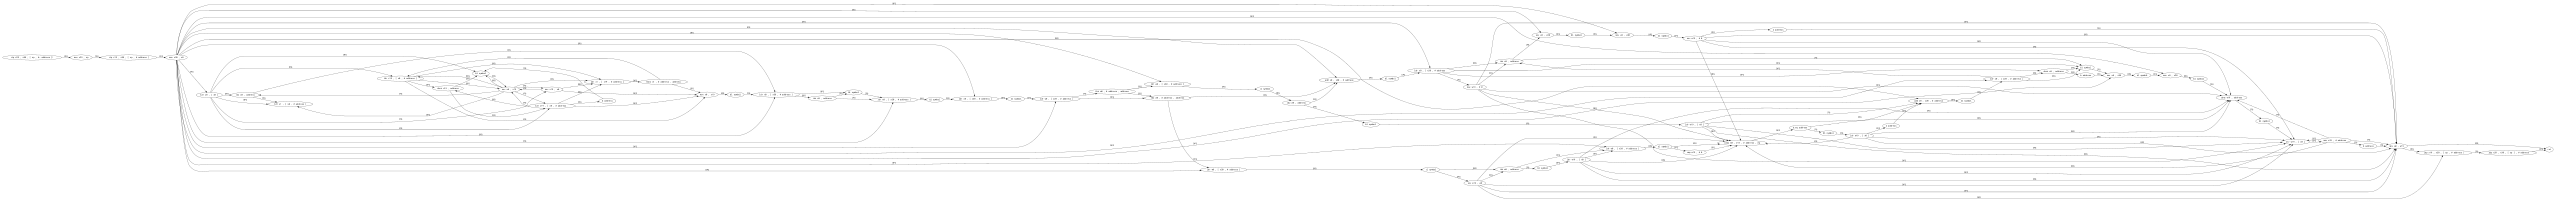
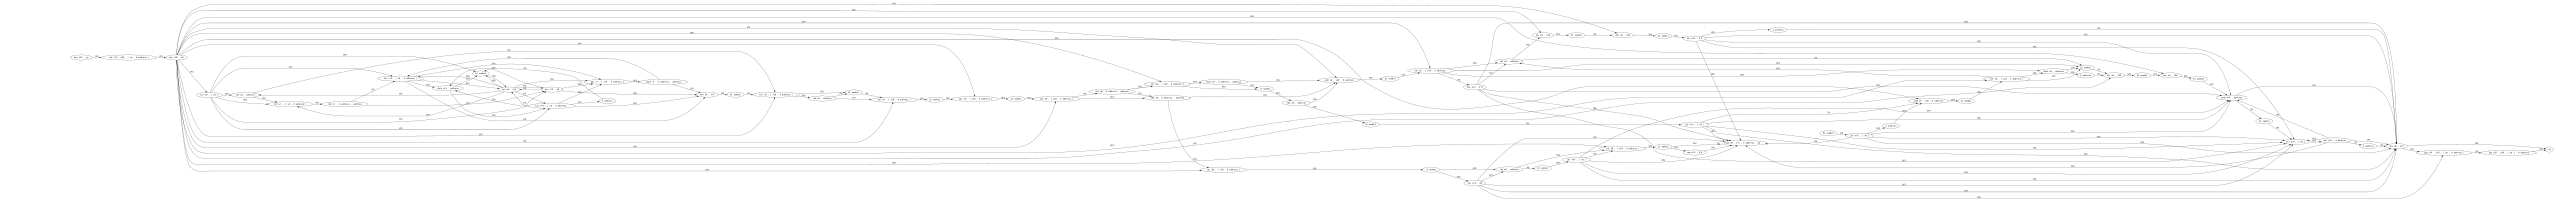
node "stp x29 , x30 , [ sp , #- address ]!": removed
edge "mov x19 , x0" -> "cbnz x19 , address": added, label "DFG"
node "tbnz w0 , # address , address": added
edge "cbnz w19 , address" -> "mov w0 , w19": added, label "CFG"
node "tbz x1 , # address , address": added
node "b.eq address": removed
